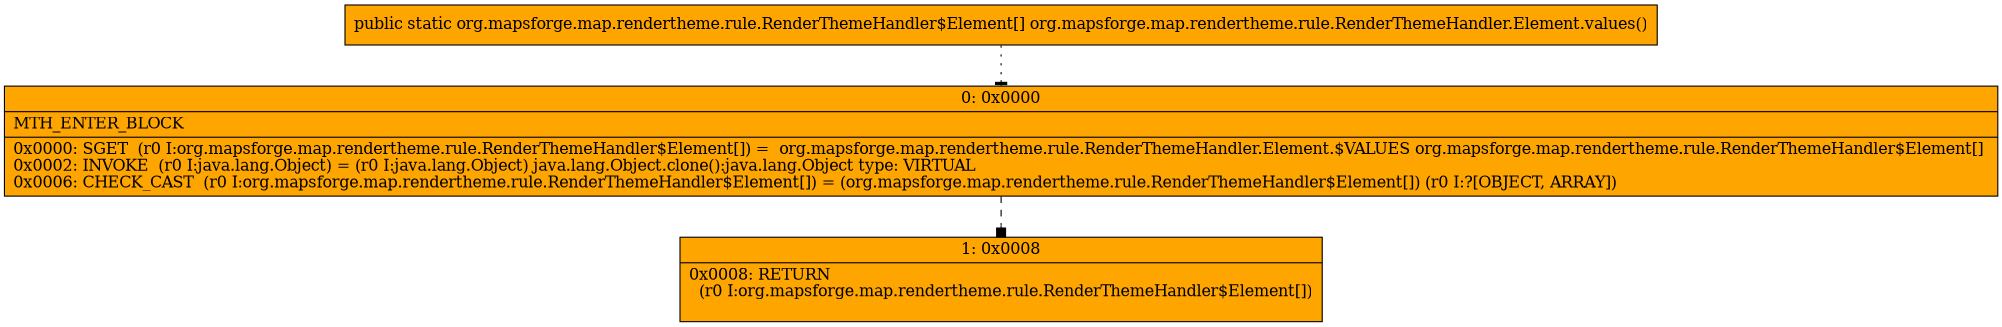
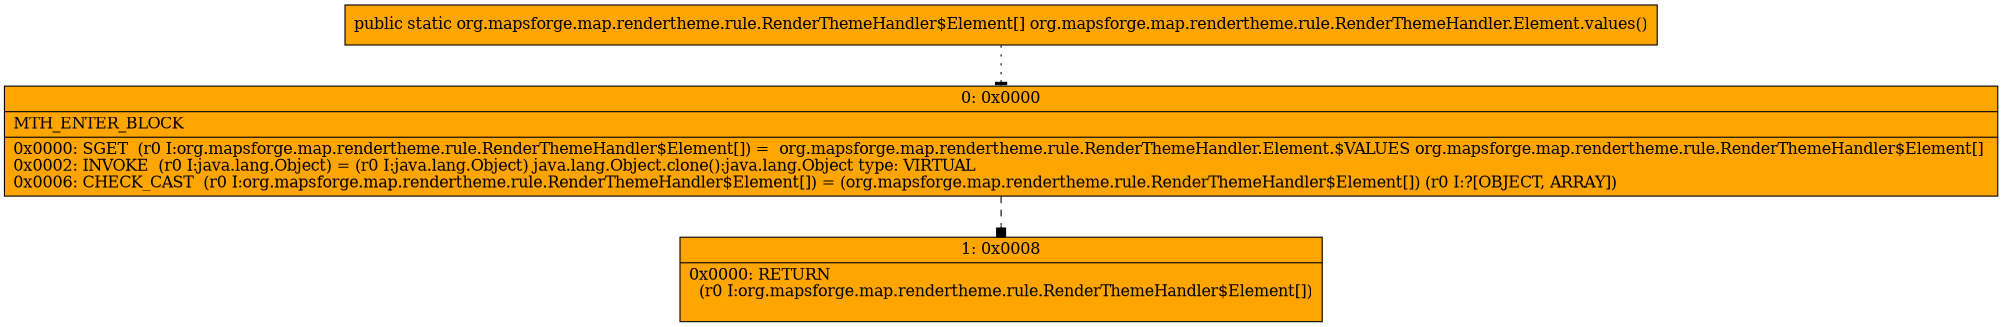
node "1: 0x0008": text "0x0008: RETURN" -> "0x0000: RETURN"
